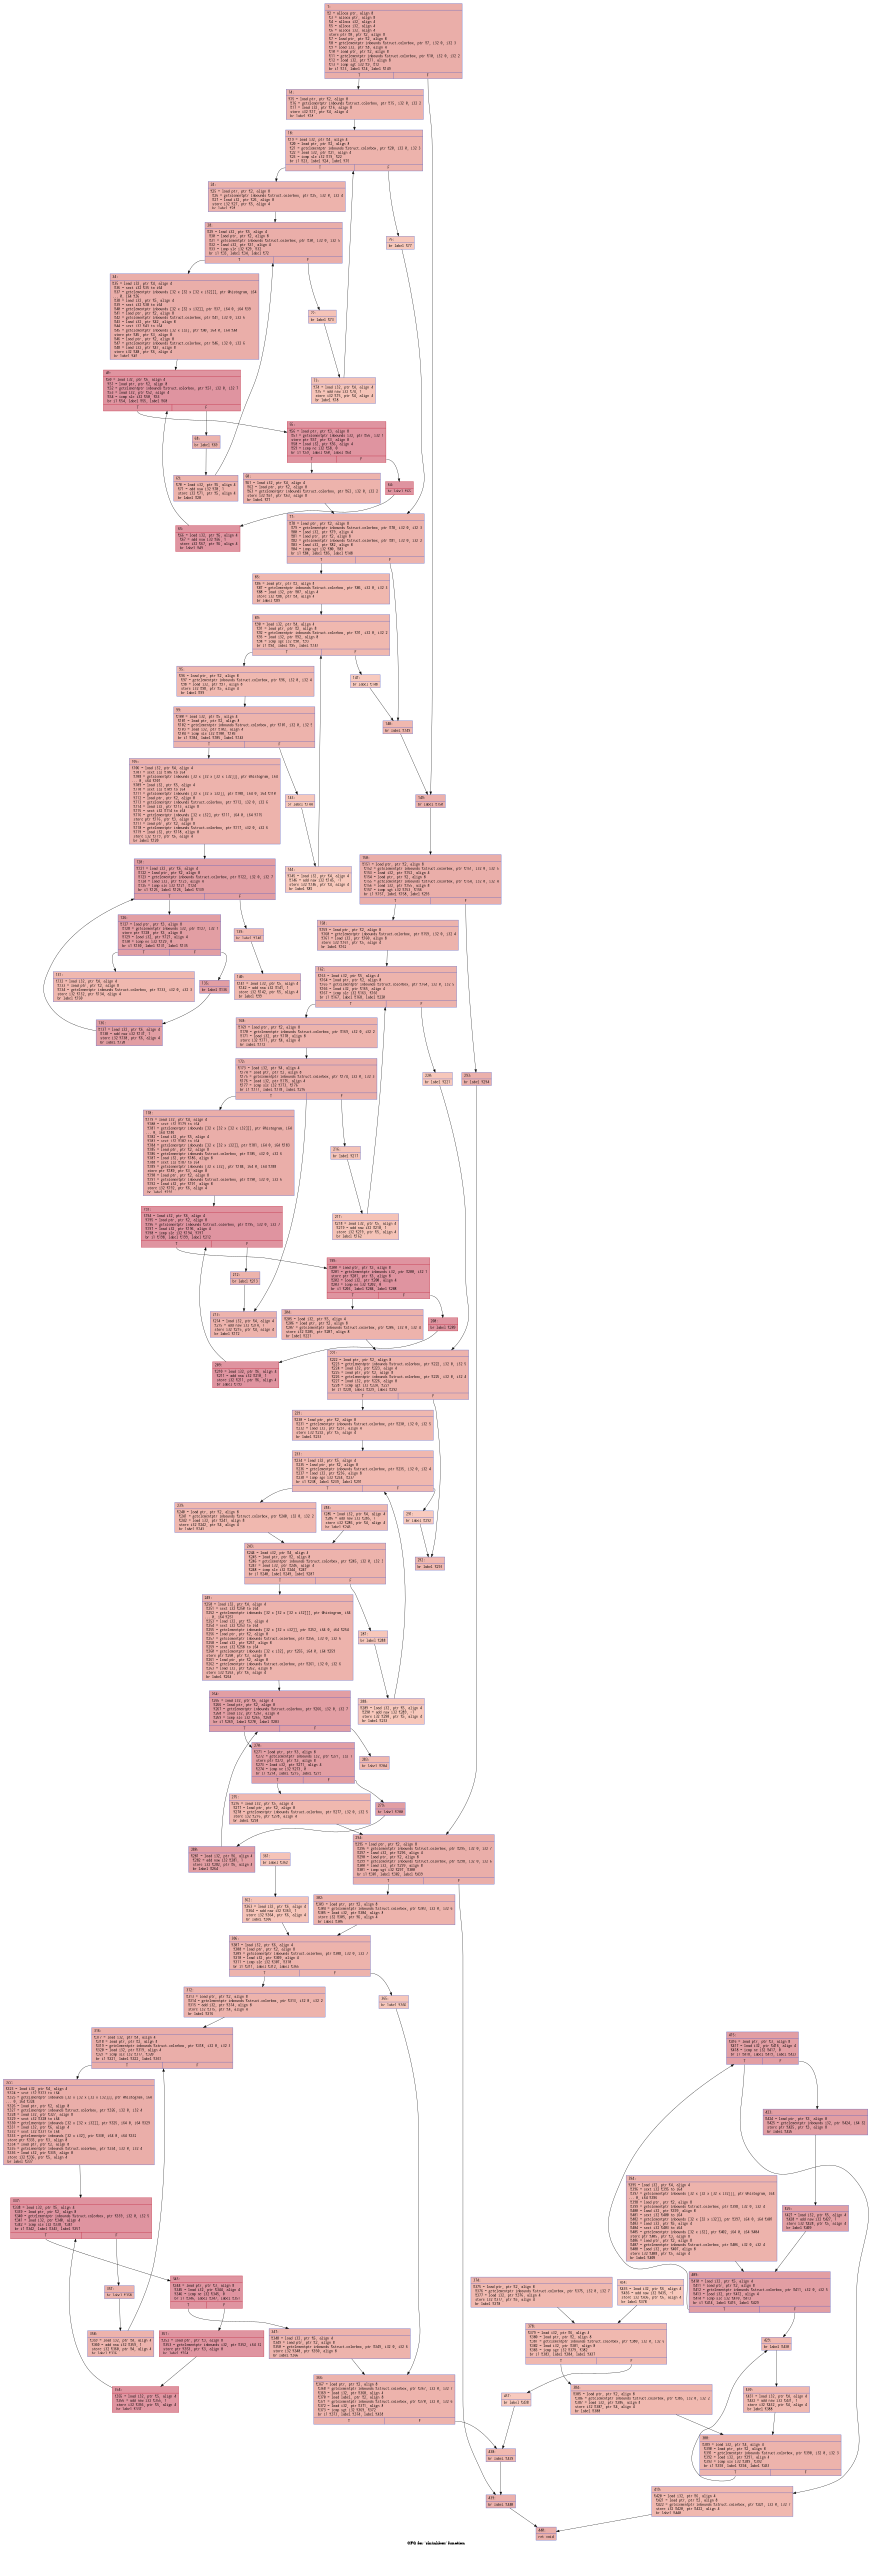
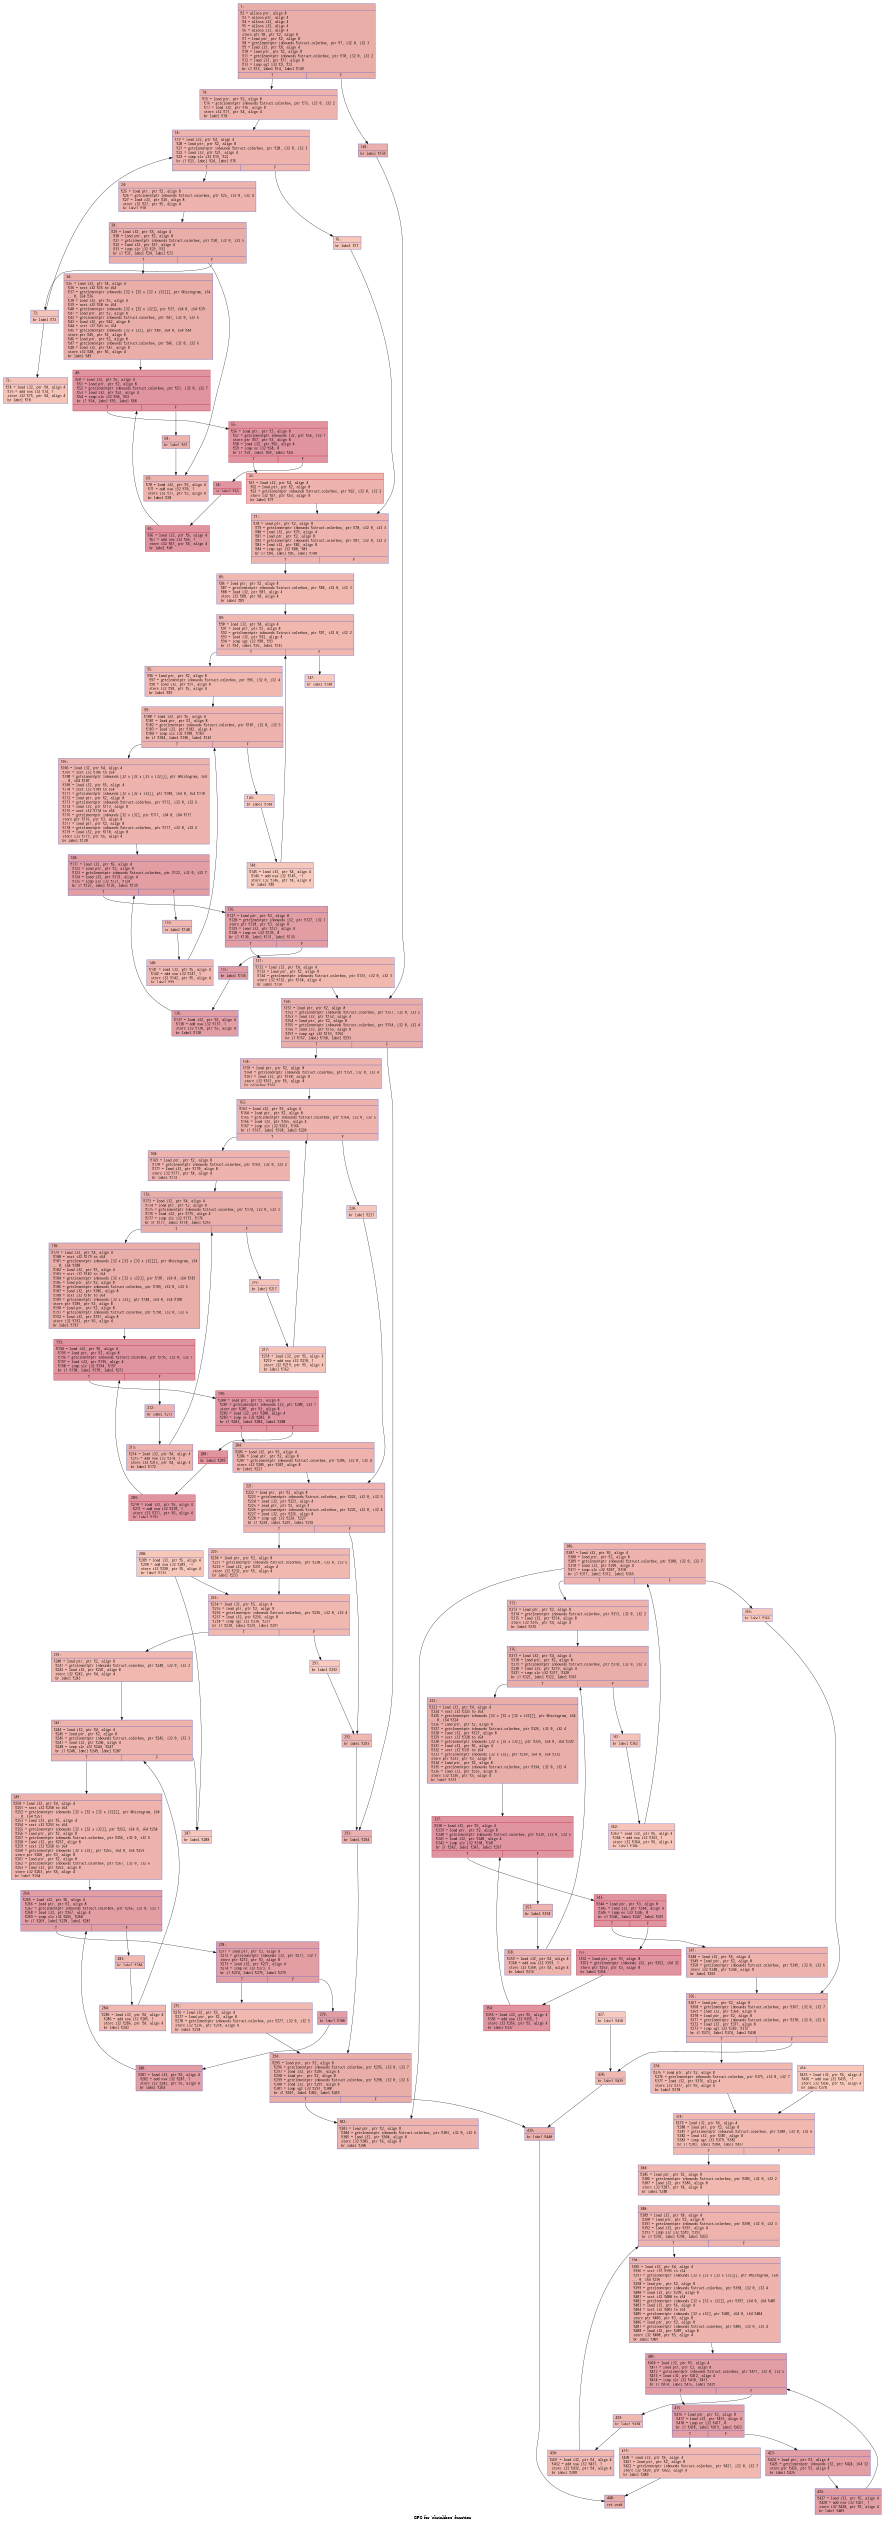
edge "73:" -> "18:": now "72:" -> "18:"
edge "69:" -> "28:": reversed
node "60:": color #3d50c3ff -> #b70d28ff
node "148:": removed
edge "140:" -> "99:": added
node "158:": text "br label %162" -> "br colorbox %162"
edge "131:" -> "150:": added
edge "172:" -> "213:": reversed
edge "287:" -> "288:": reversed
edge "316:" -> "361:": added
edge "292:" -> "293:": added
edge "302:" -> "306:": reversed
edge "283:" -> "284:": added
node "312:": text "%315 = add i32, ptr %314, align 8" -> "%315 = load i32, ptr %314, align 8"
edge "366:" -> "374:": added
edge "378:" -> "437:": removed
node "366:": text "%370 = load label, ptr %2, align 8" -> "%370 = load ptr, ptr %2, align 8"
edge "388:" -> "429:": now "388:" -> "394:"
